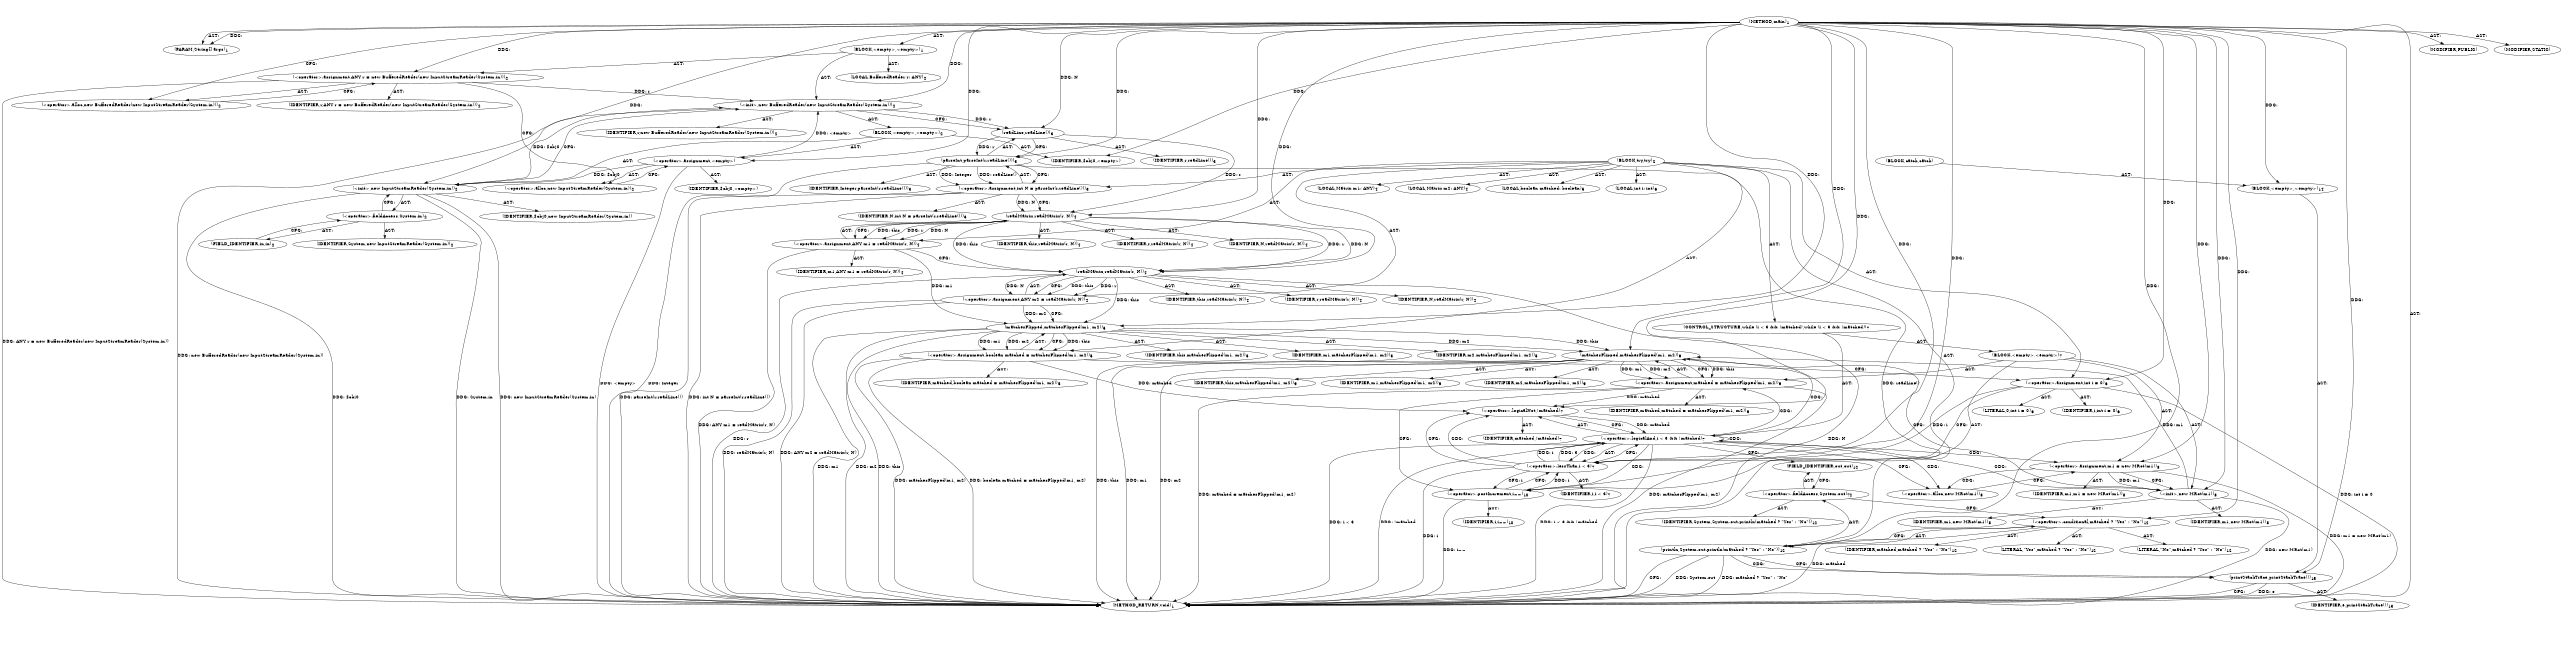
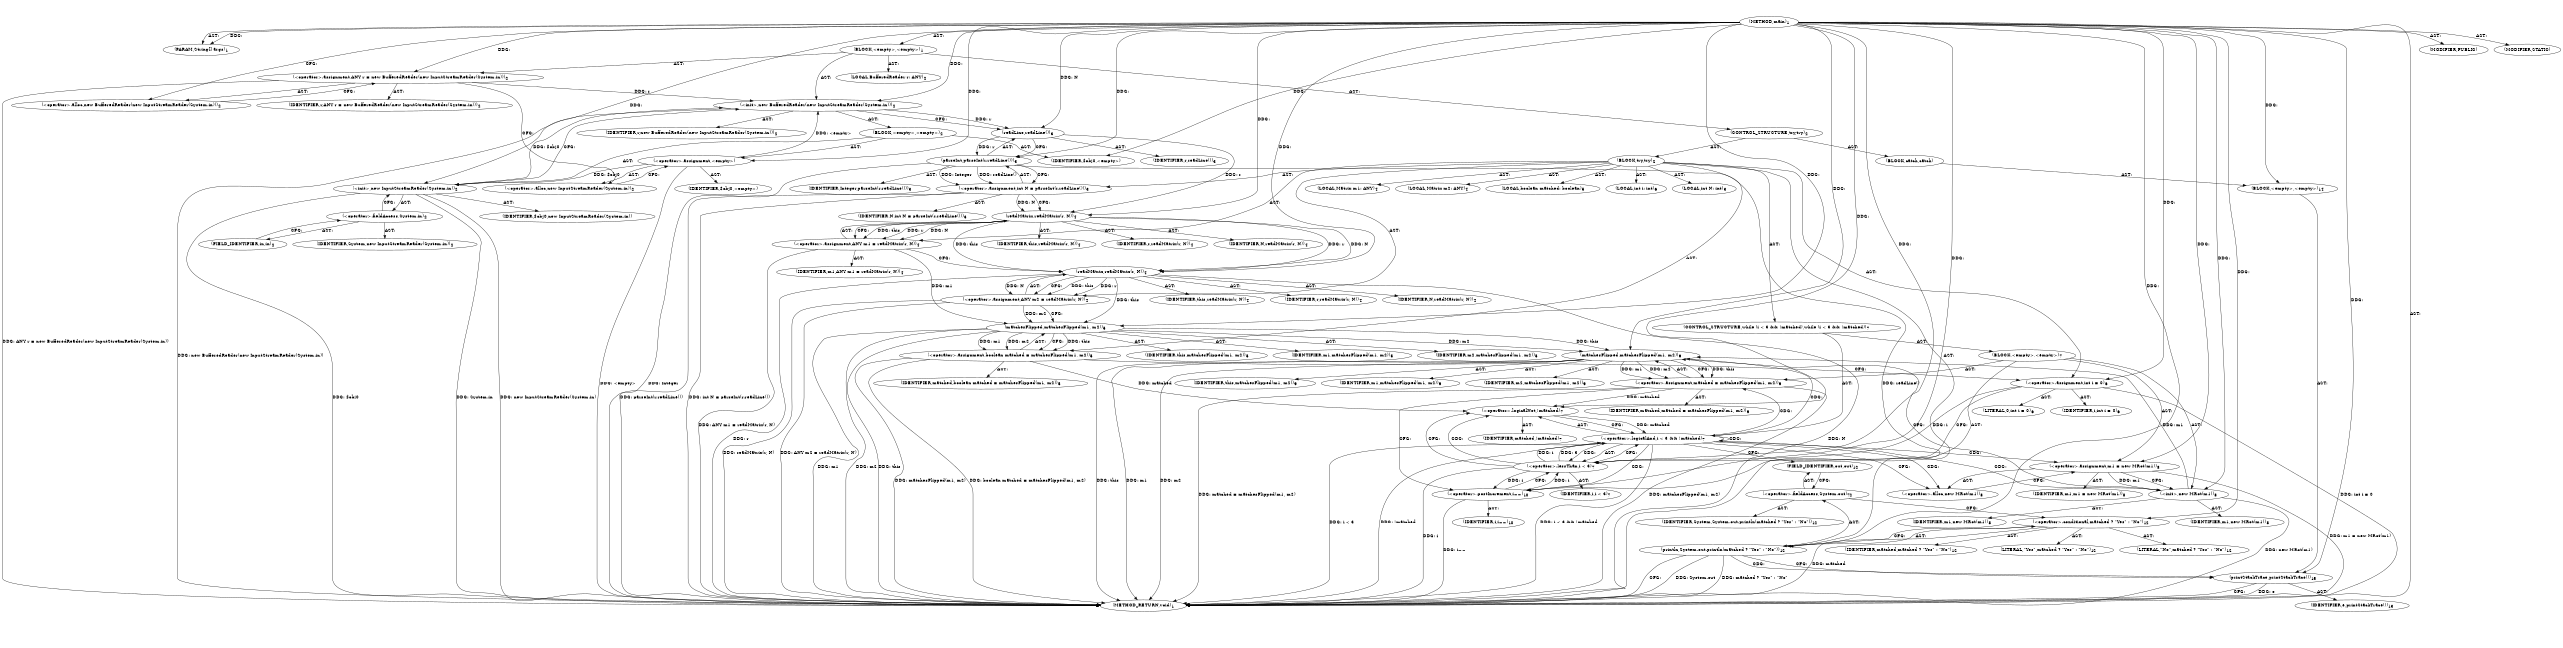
node "(CONTROL_STRUCTURE,try,try)": added
node "(LOCAL,int N: int)": added
edge "(<operator>.lessThan,i < 3)" -> "(<operator>.postIncrement,i++)": label "CFG: i" -> "DDG: i"
edge "(<operator>.assignment,m1 = new MRot(m1))" -> "(<operator>.alloc,new MRot(m1))": label "CDG: " -> "AST: "
